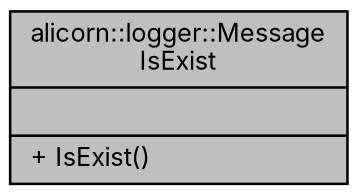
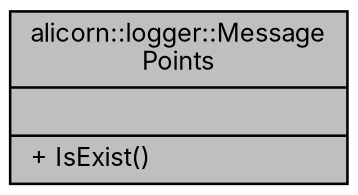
node "alicorn::logger::Message": text "IsExist" -> "Points"
